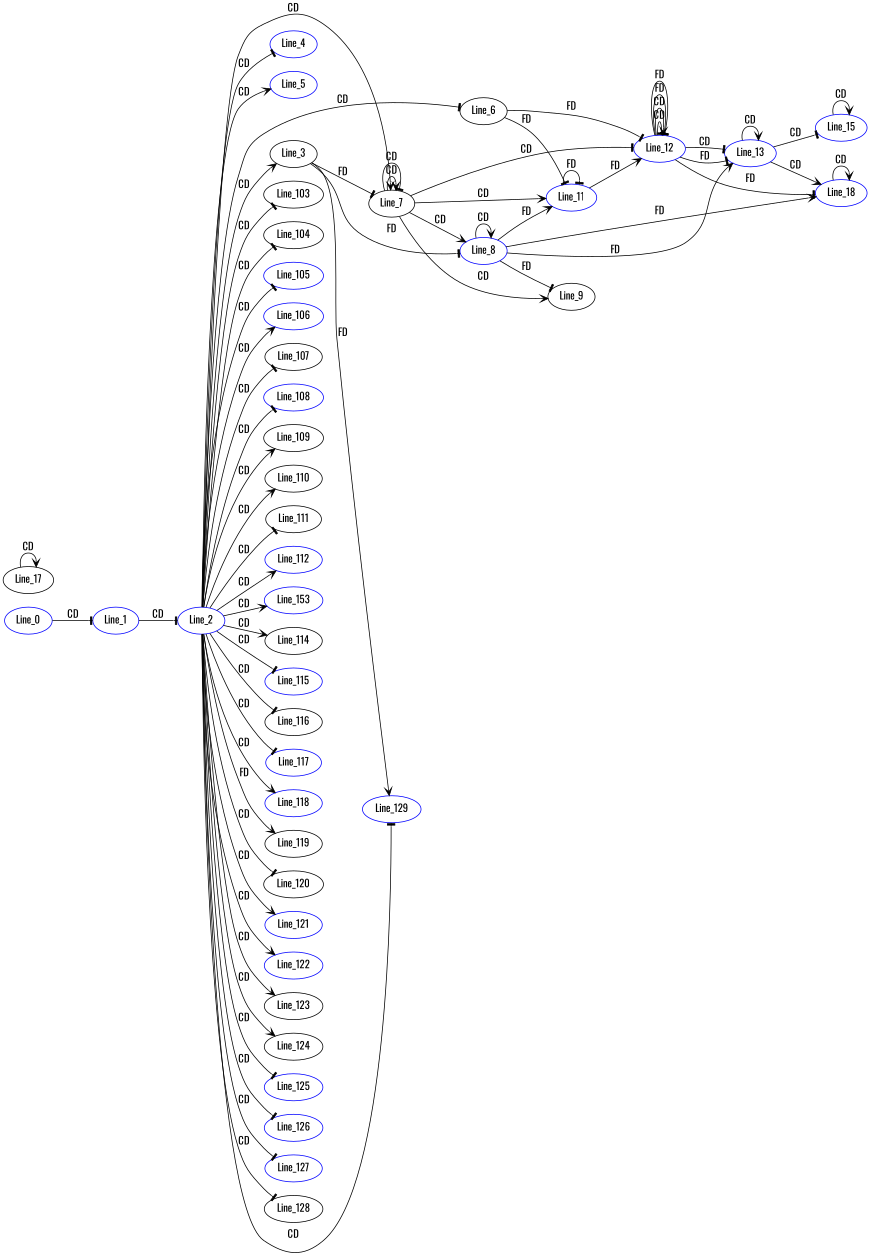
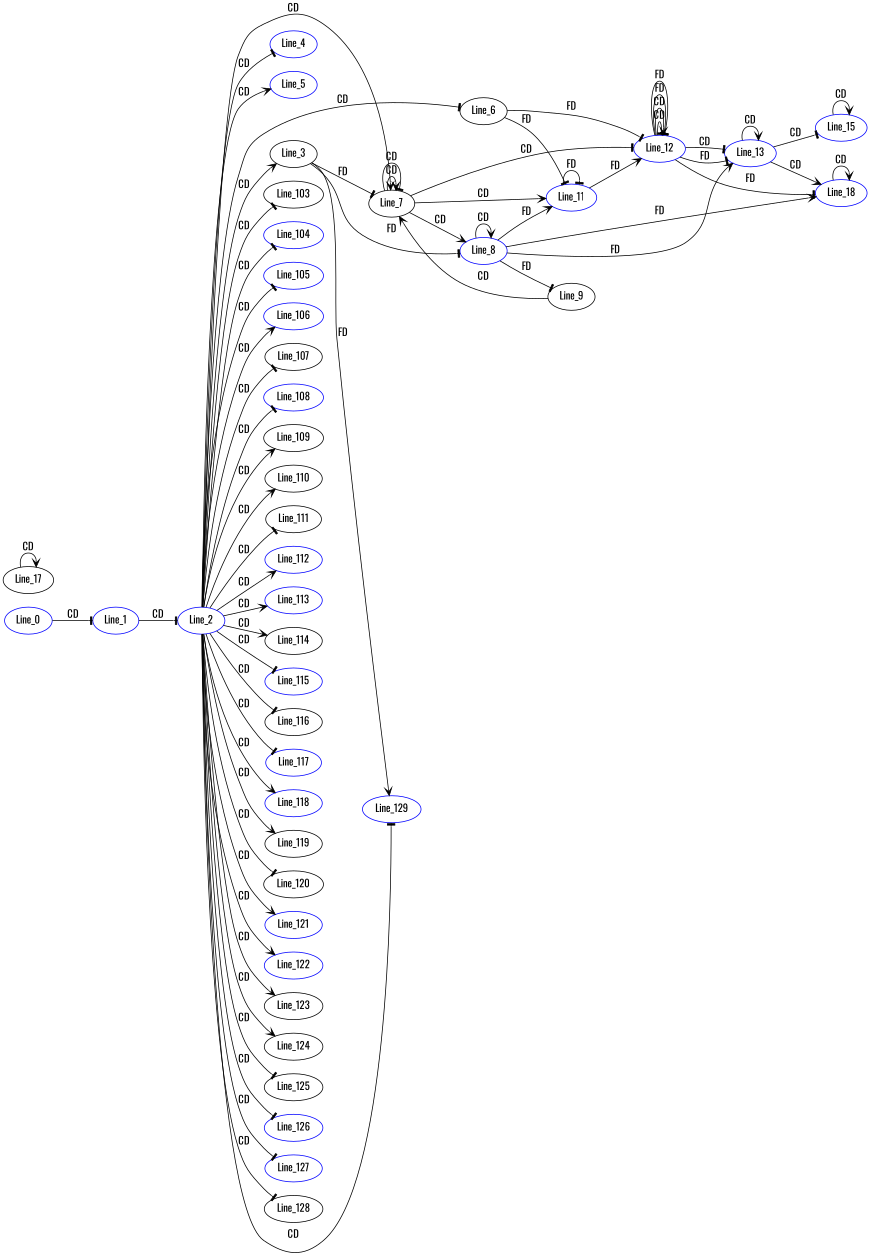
node "Line_104": color black -> blue
edge "Line_7" -> "Line_9": reversed
node "Line_153": label "Line_153" -> "Line_113"
edge "Line_2" -> "Line_119": label "FD" -> "CD"
node "Line_125": color blue -> black
